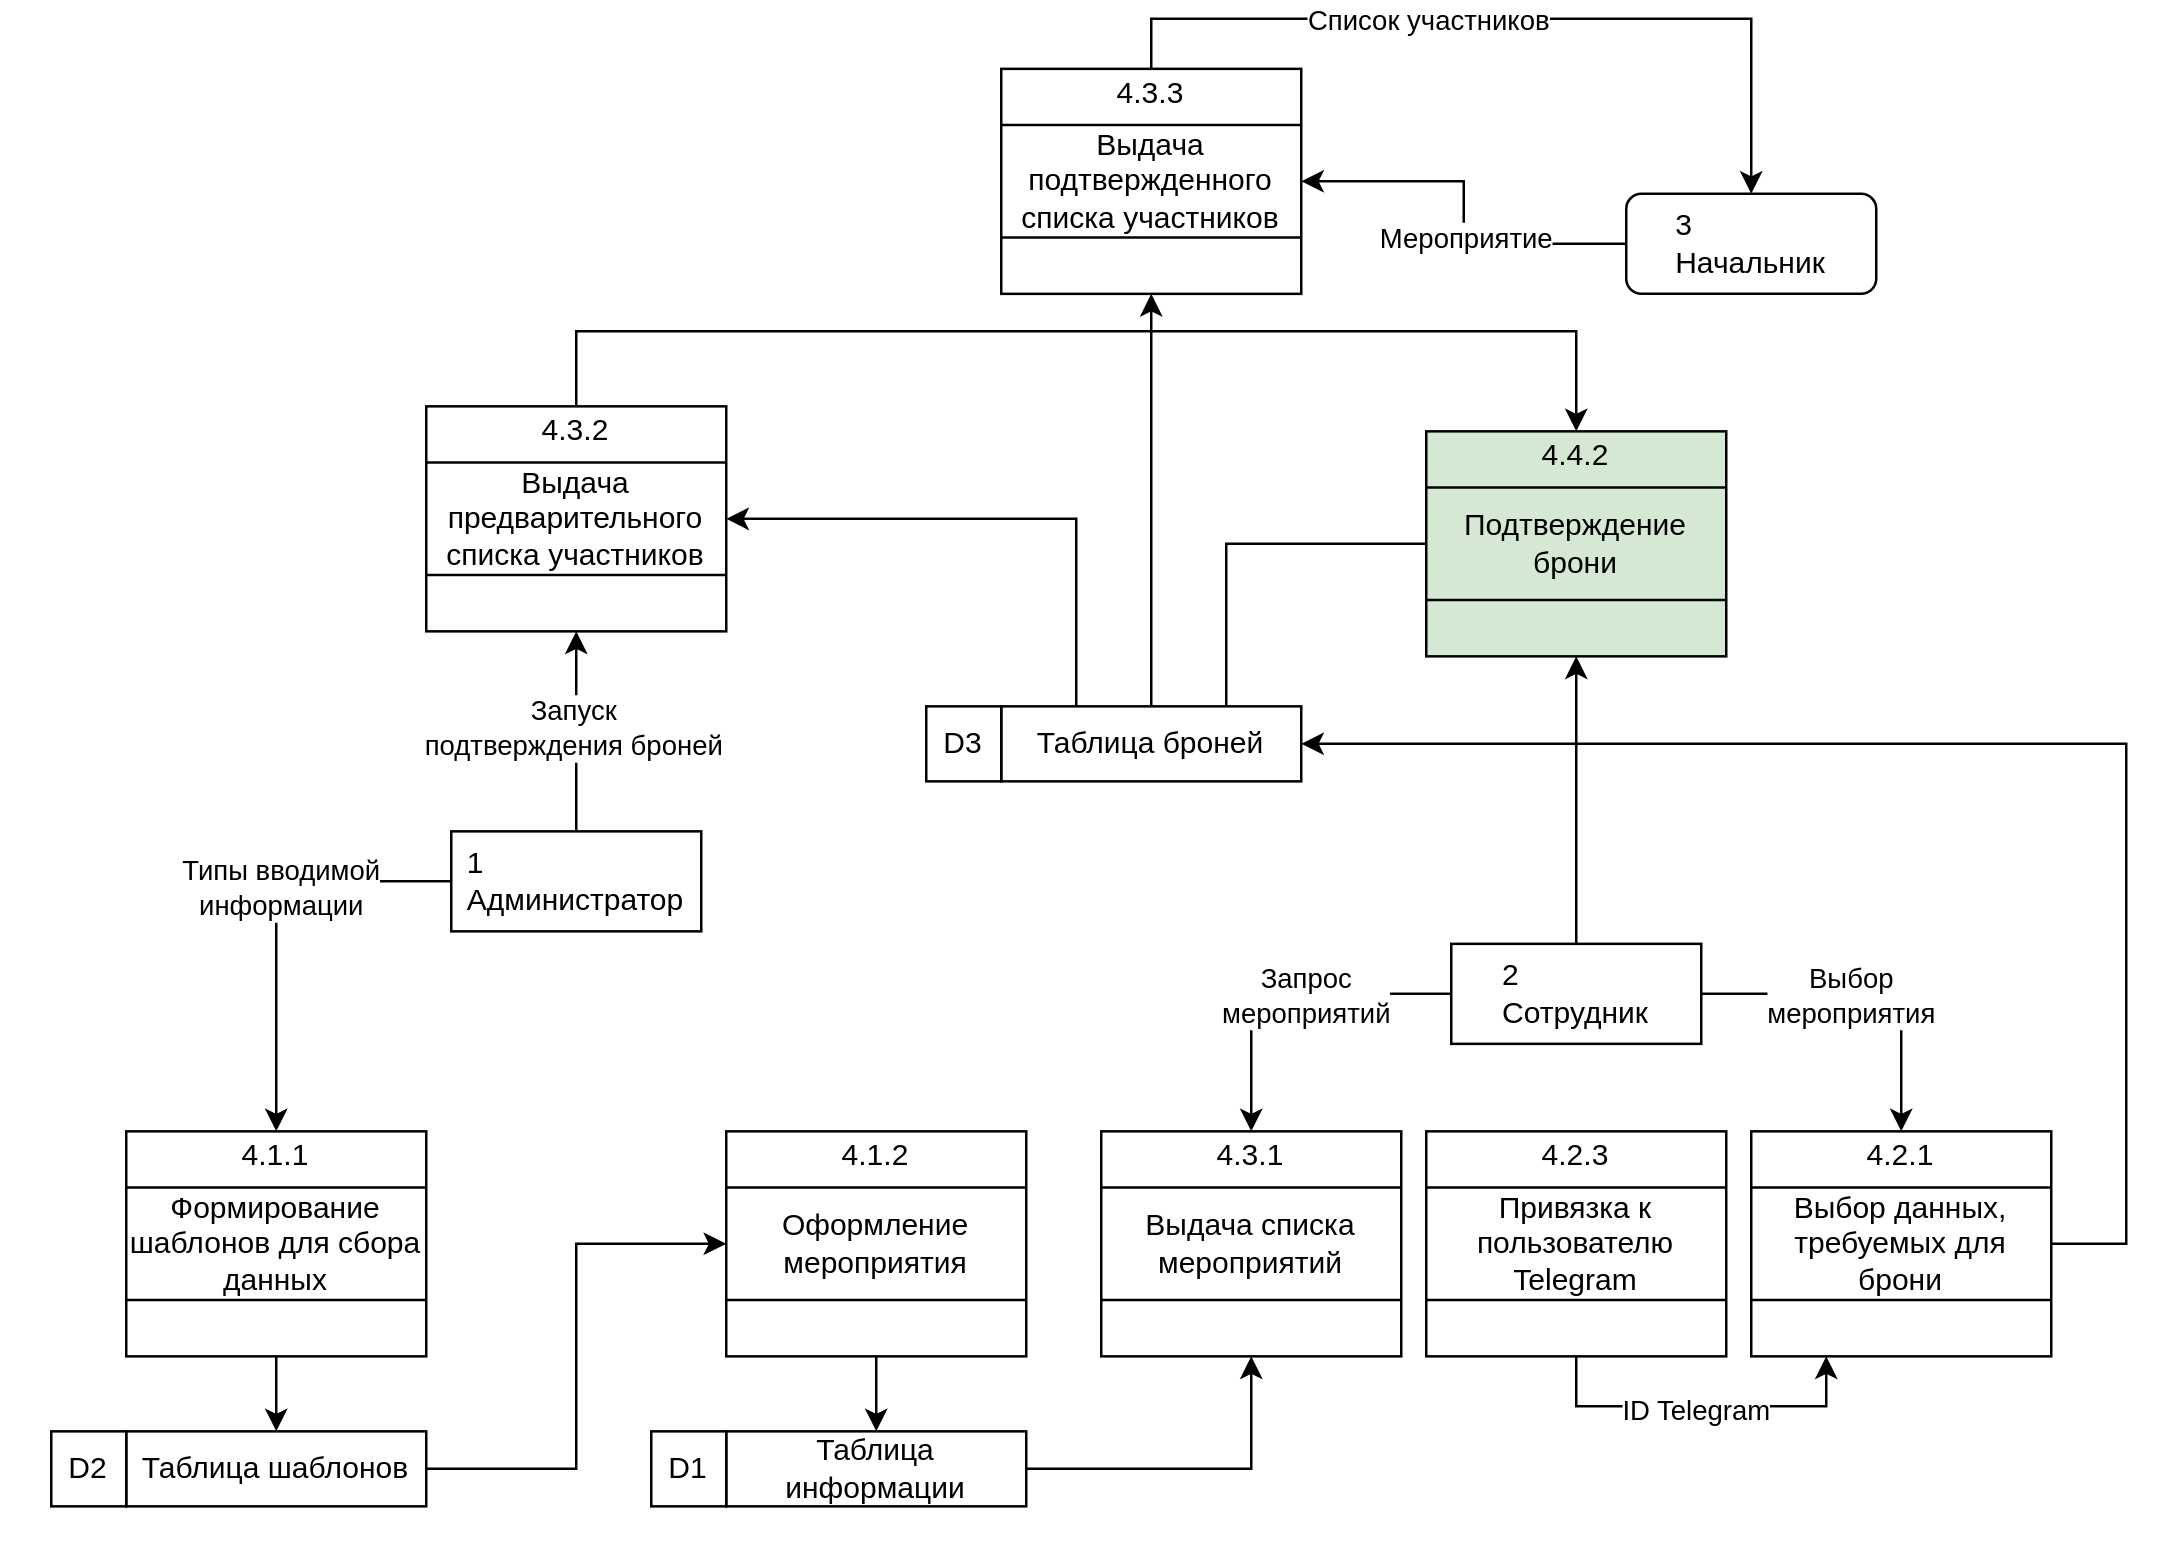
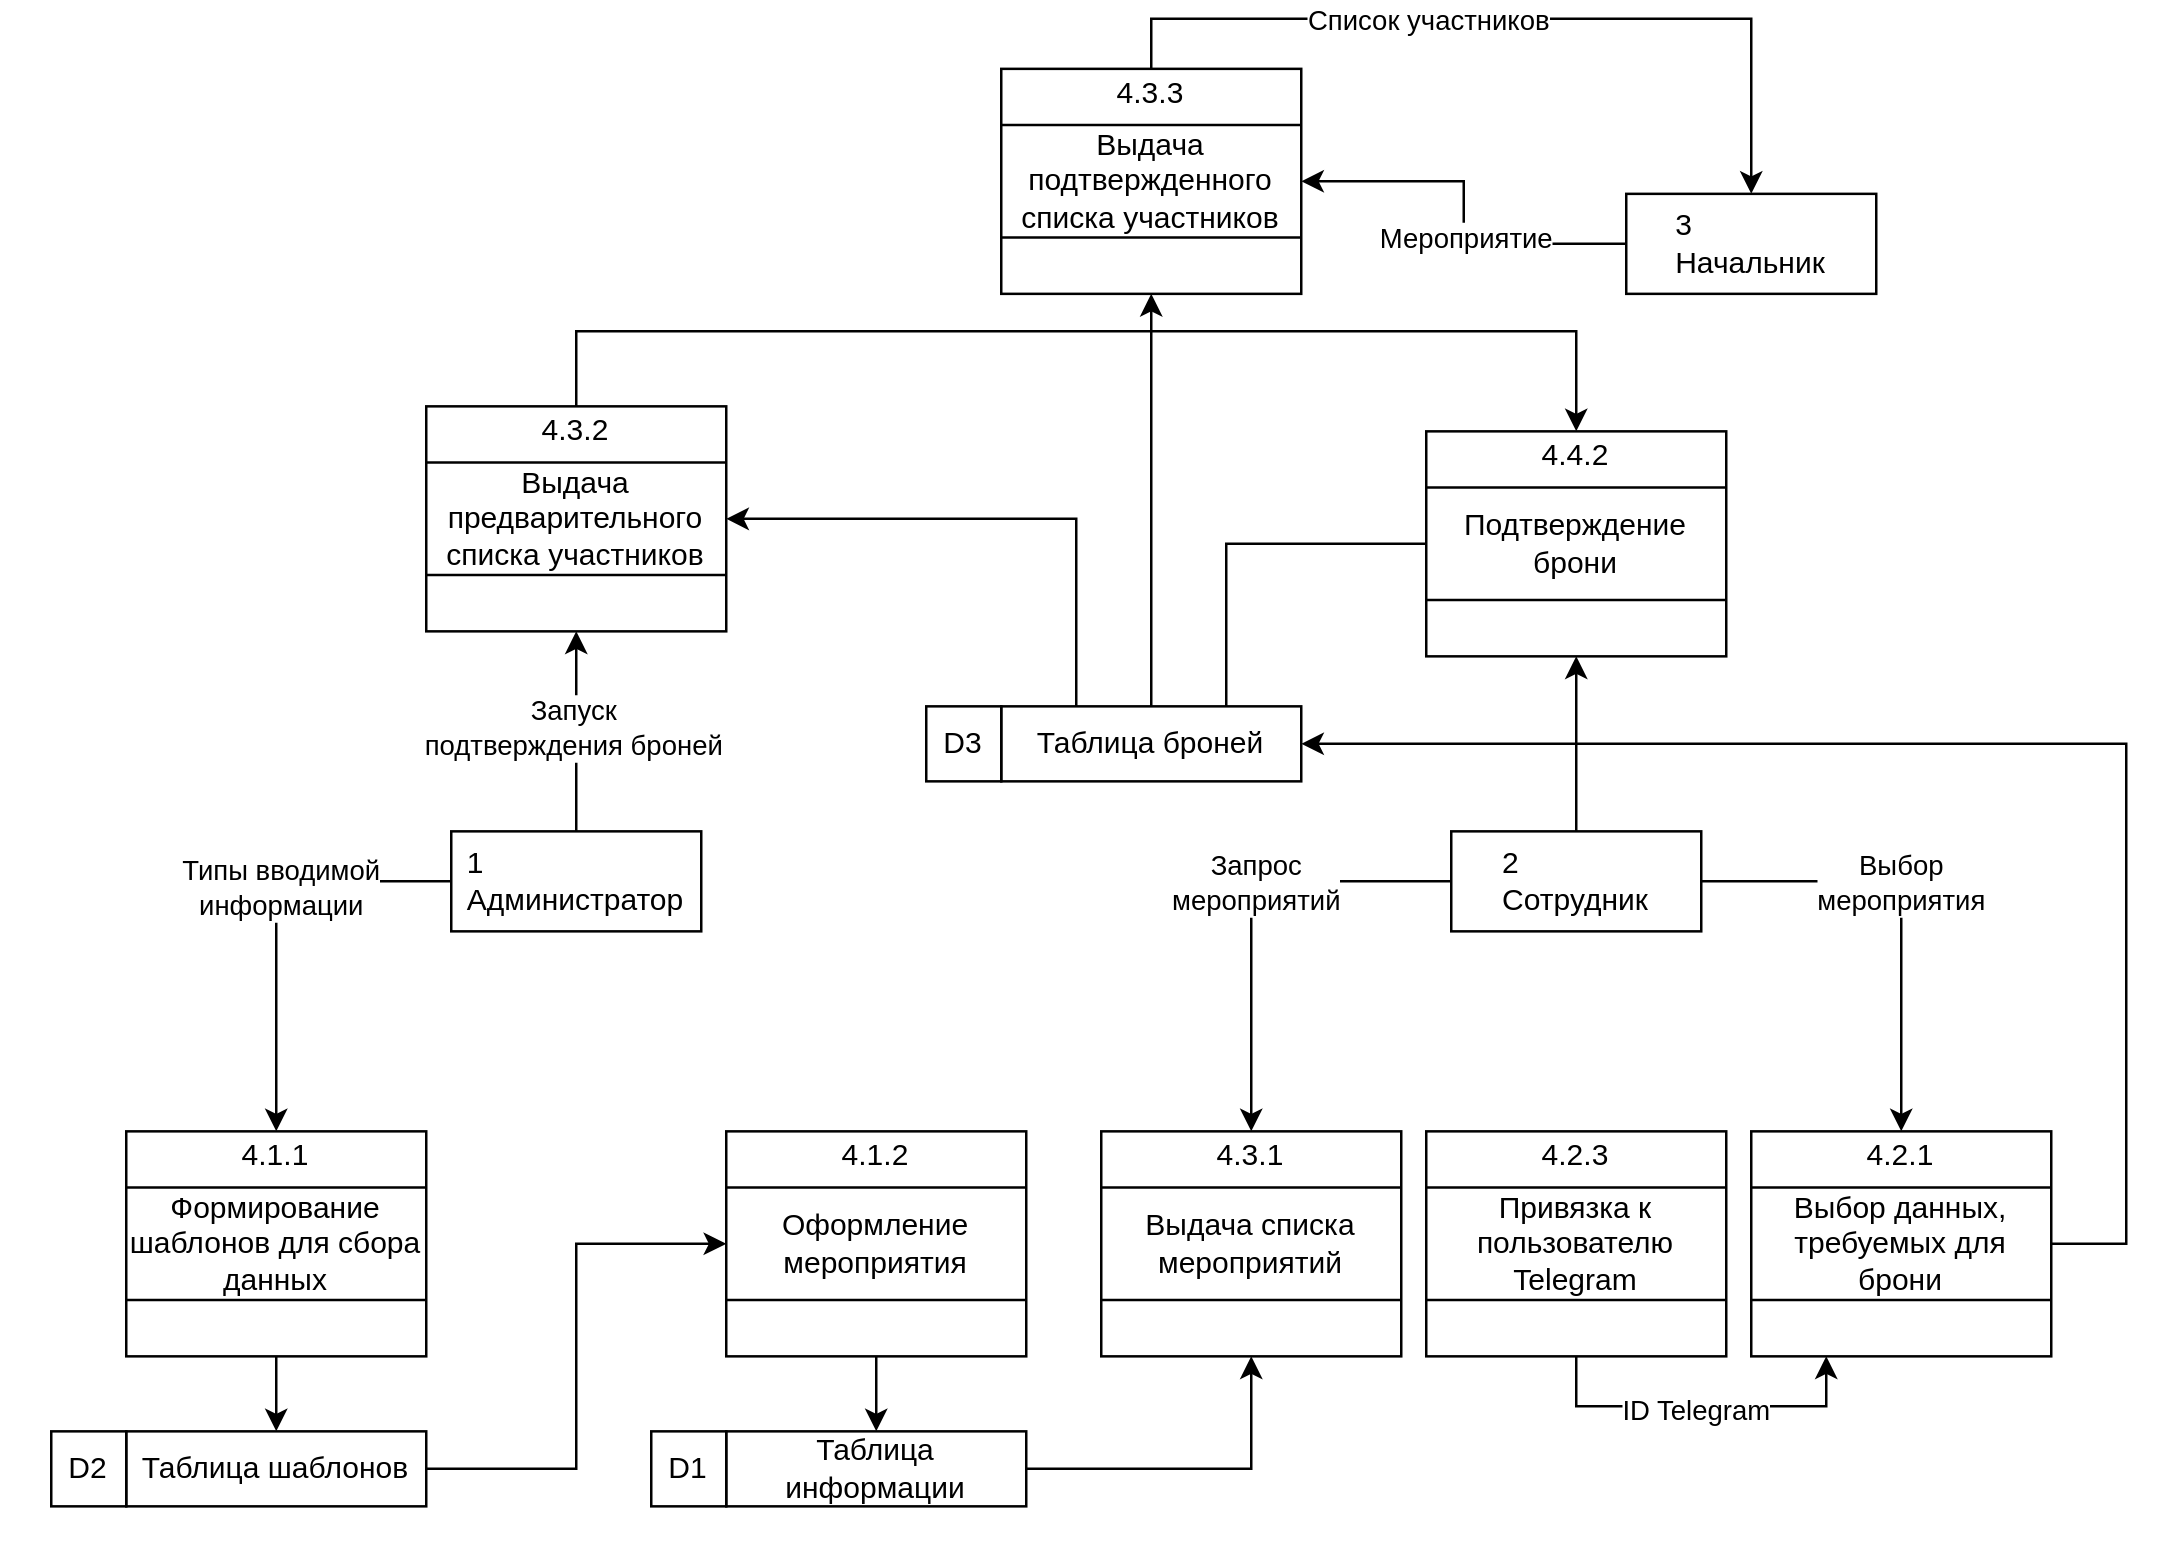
node "3 Начальник": shape rounded rectangle -> rectangle
node "Подтверждение брони": fillcolor #d5e8d4 -> #ffffff
node "2 Сотрудник": moved (1576, 994) -> (1576, 881)
